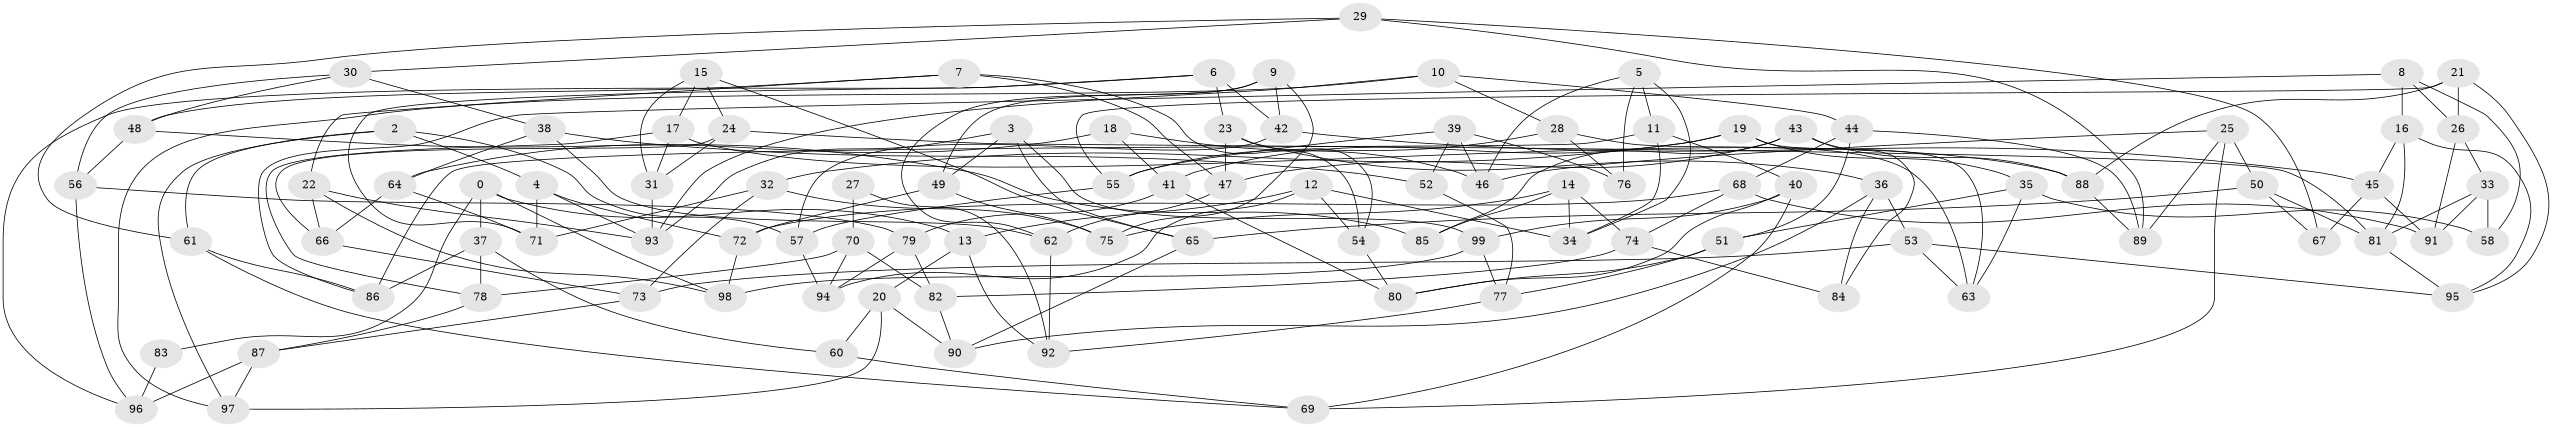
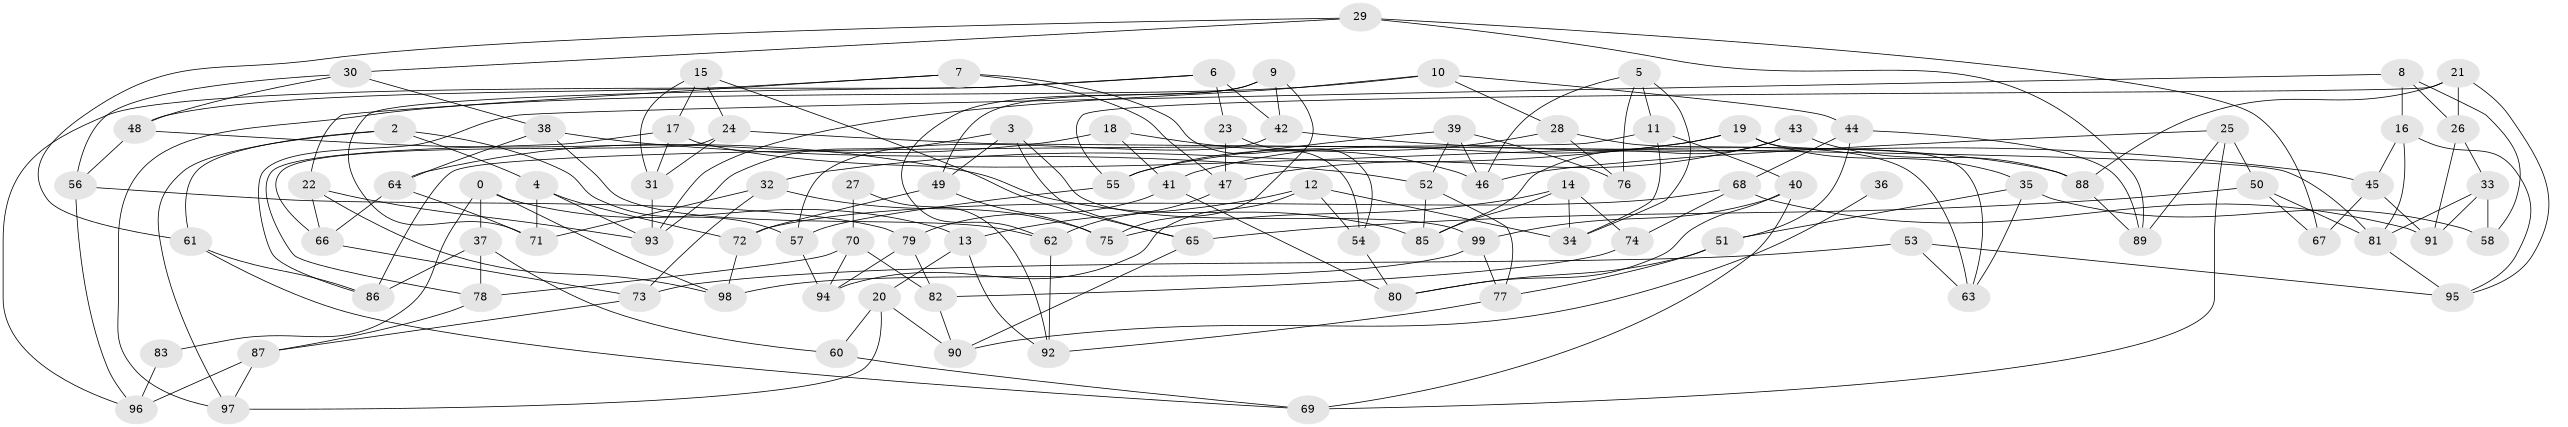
edge "23" -- "36": removed
edge "36" -- "53": removed
edge "52" -- "85": added
node "84": removed
